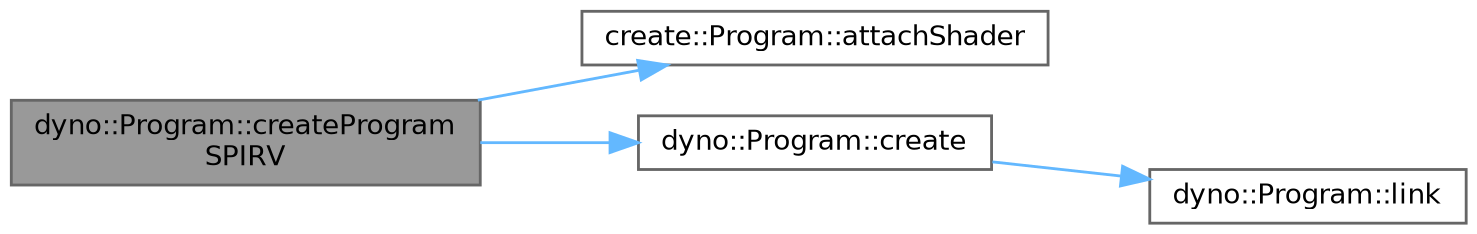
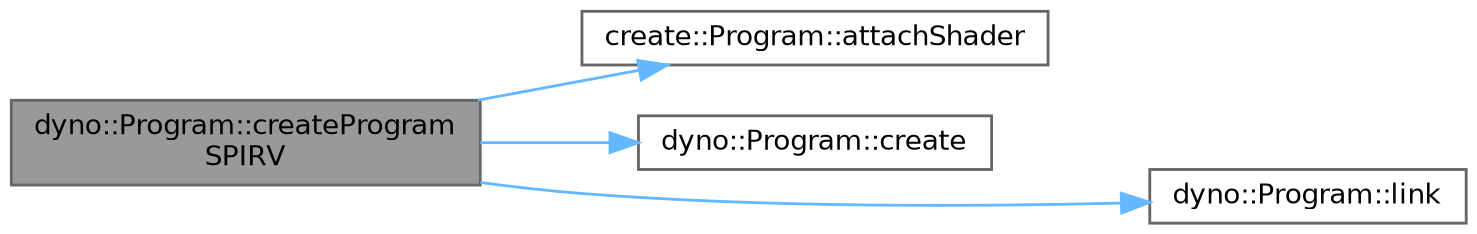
edge "dyno::Program::create" -> "dyno::Program::link": now "dyno::Program::createProgram SPIRV" -> "dyno::Program::link"
